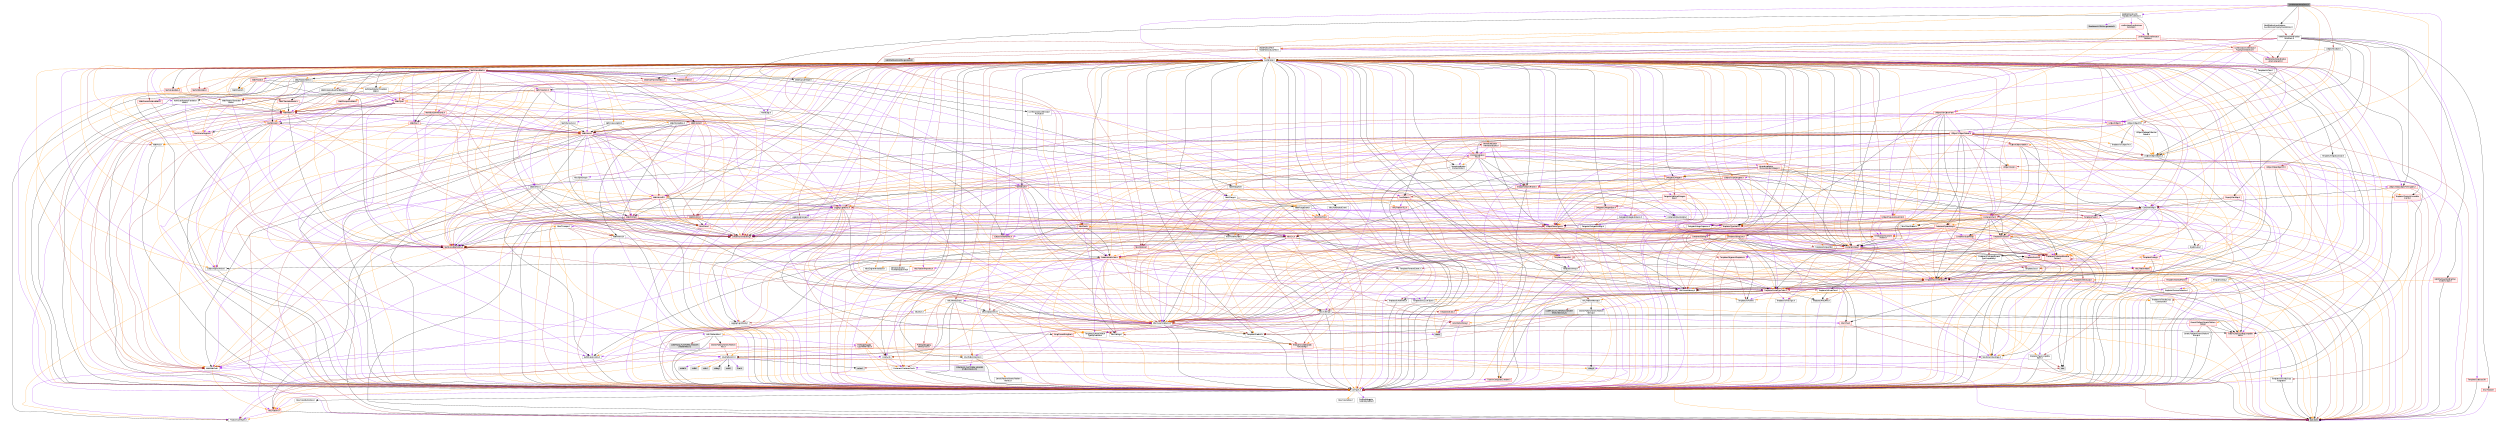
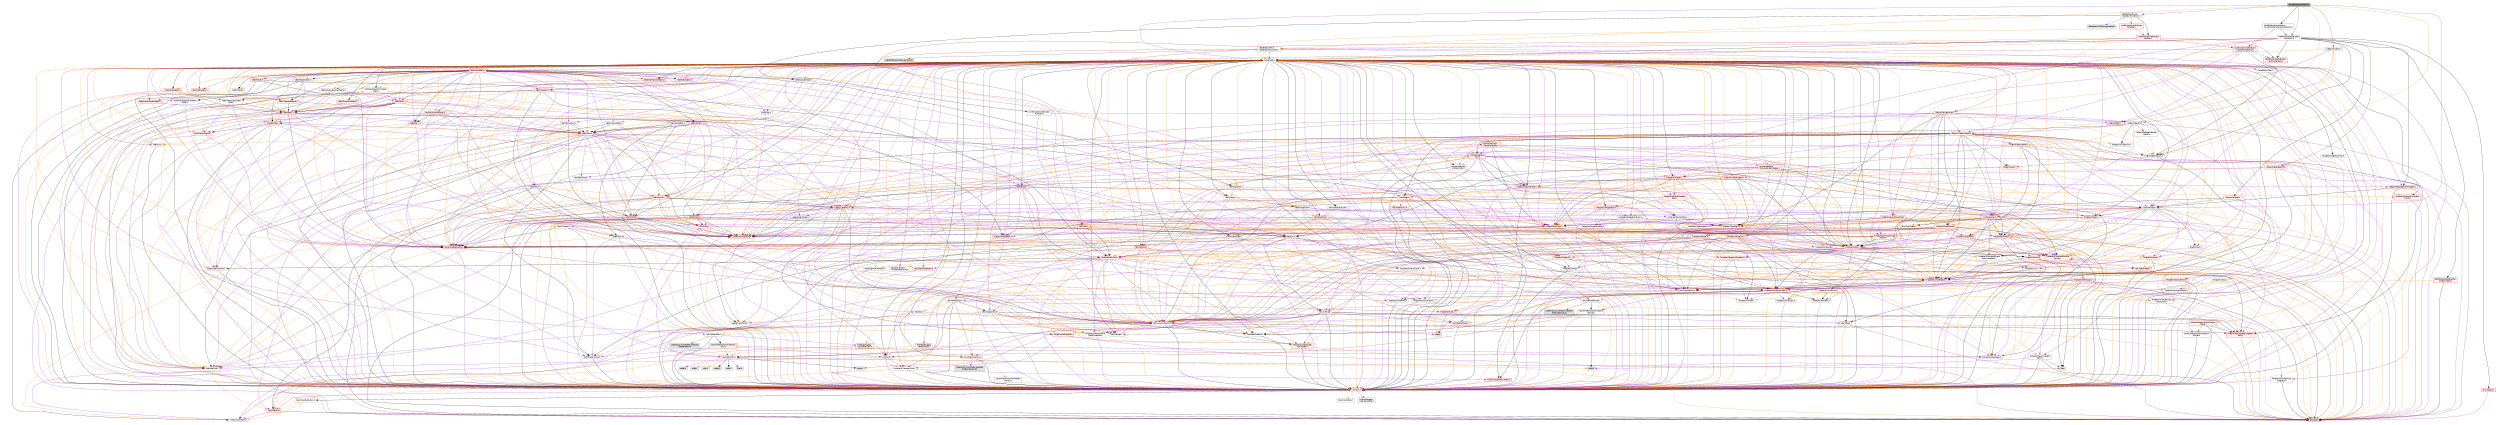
edge "Containers/BitArray.h" -> "Containers/ContainerAllocation Policies.h": removed
node "Templates/SubclassOf.h": removed
